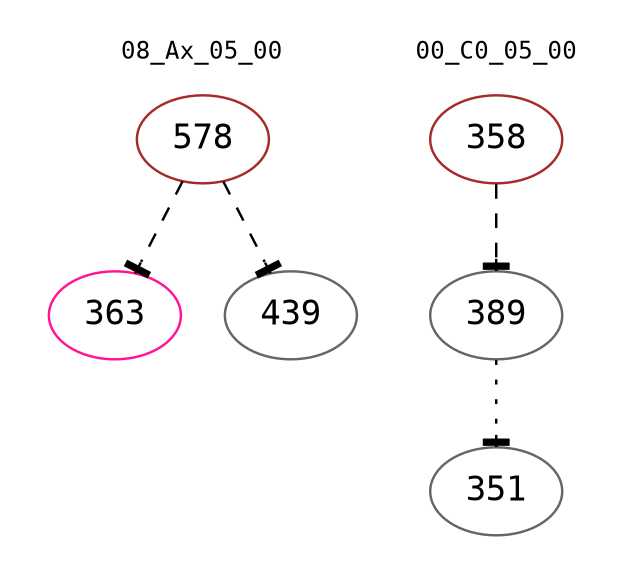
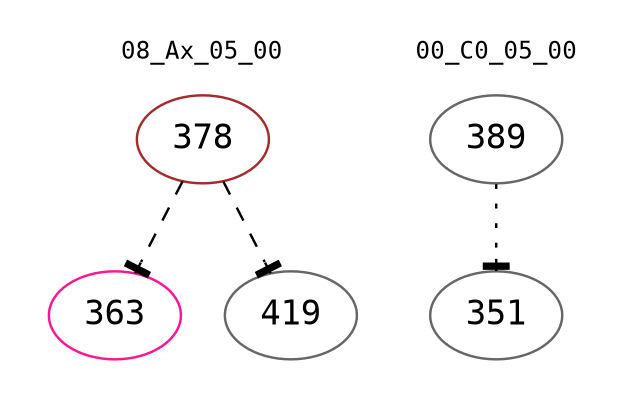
node "578": label "578" -> "378"
node "358": removed
node "439": label "439" -> "419"
